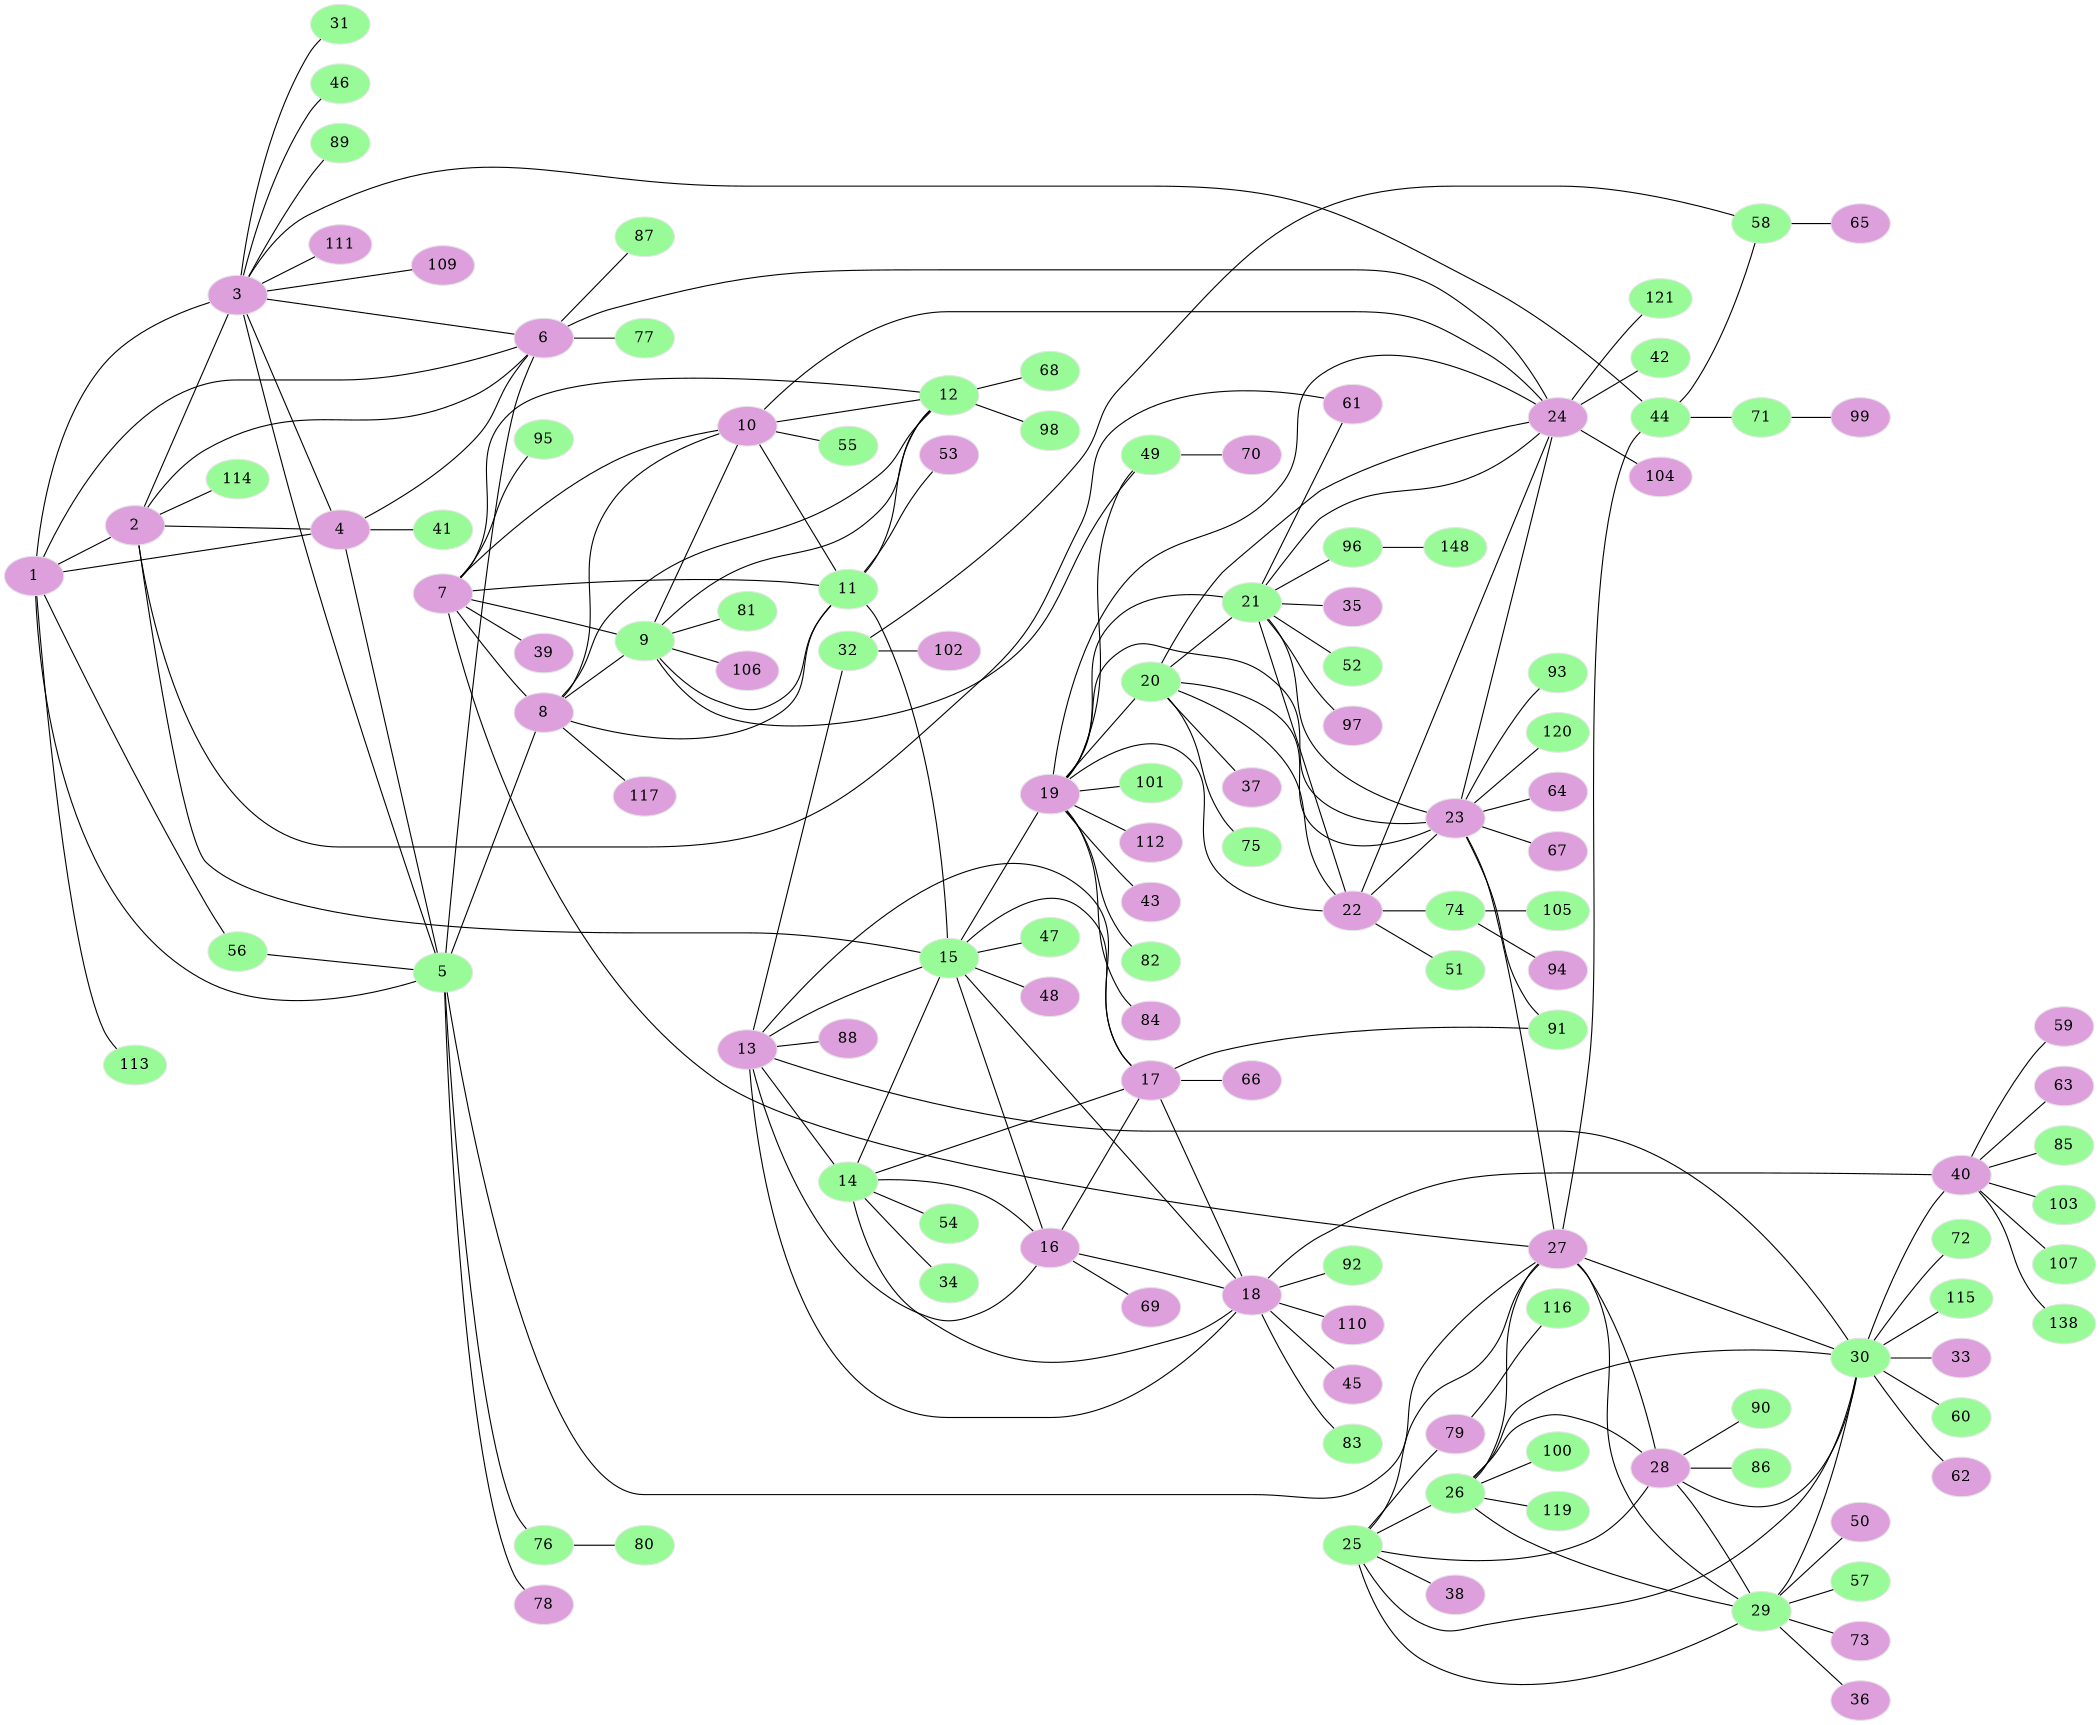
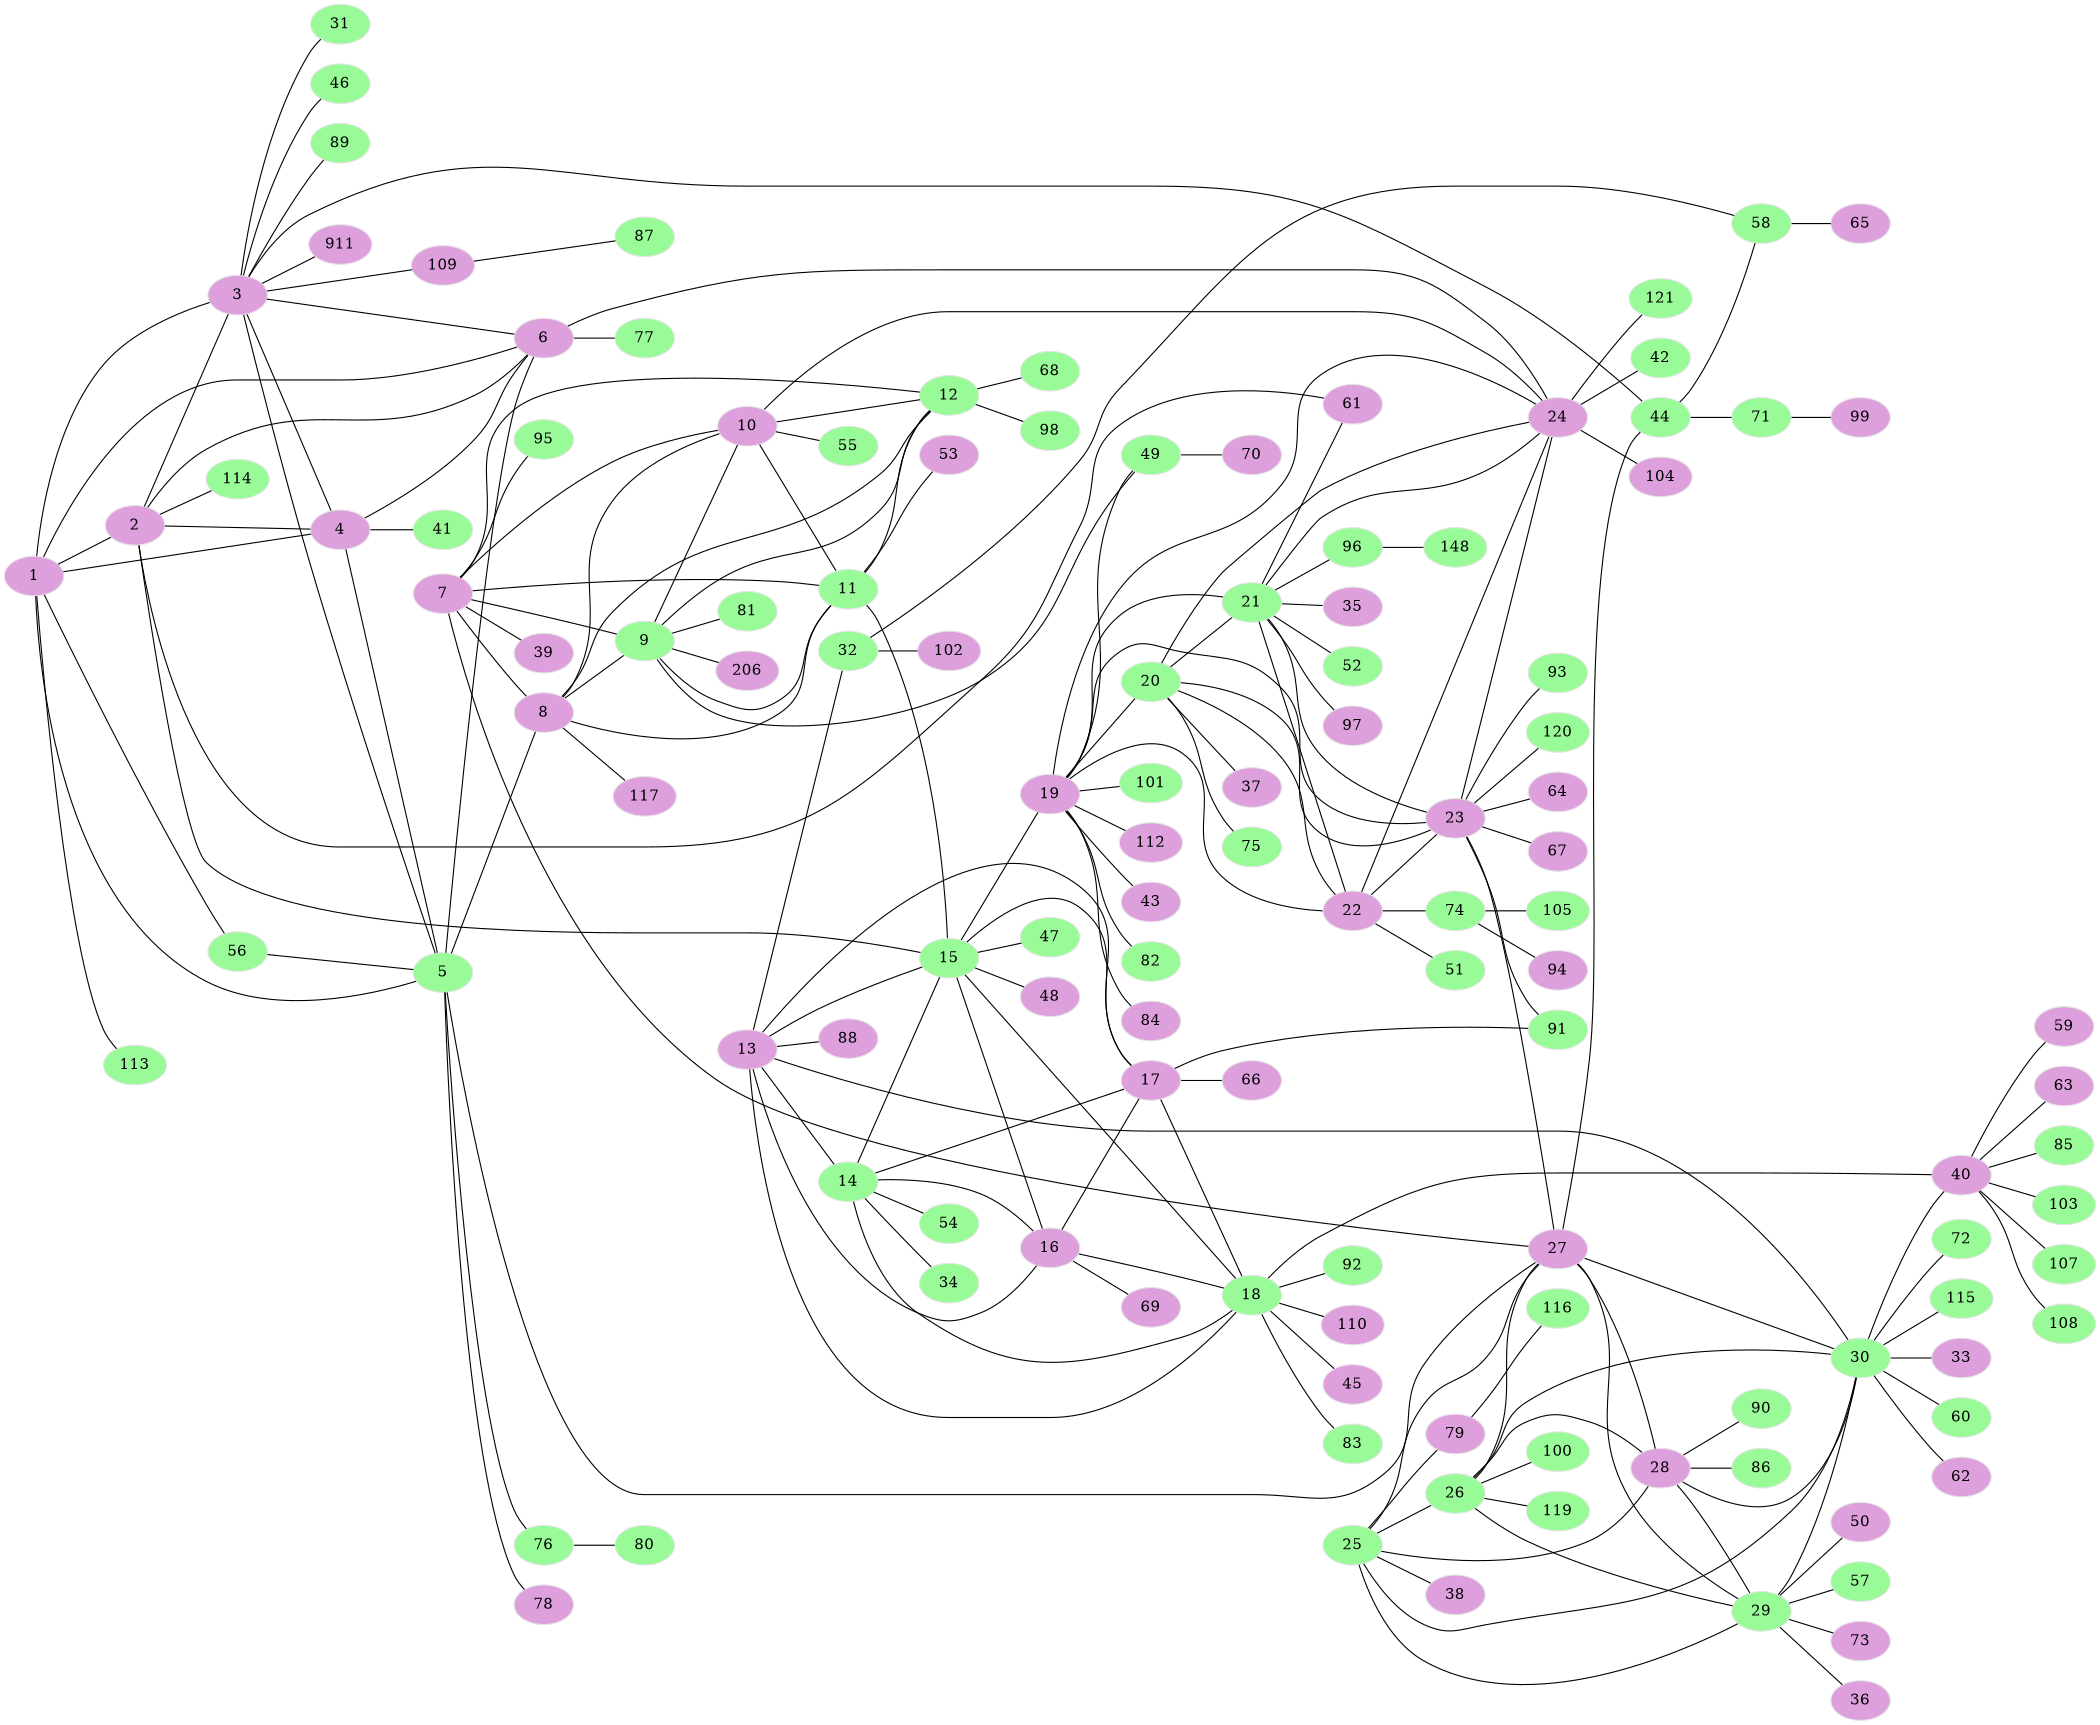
node "111": label "111" -> "911"
edge "87" -- "6": now "87" -- "109"
node "106": label "106" -> "206"
node "18": fillcolor plum -> palegreen
node "138": label "138" -> "108"
